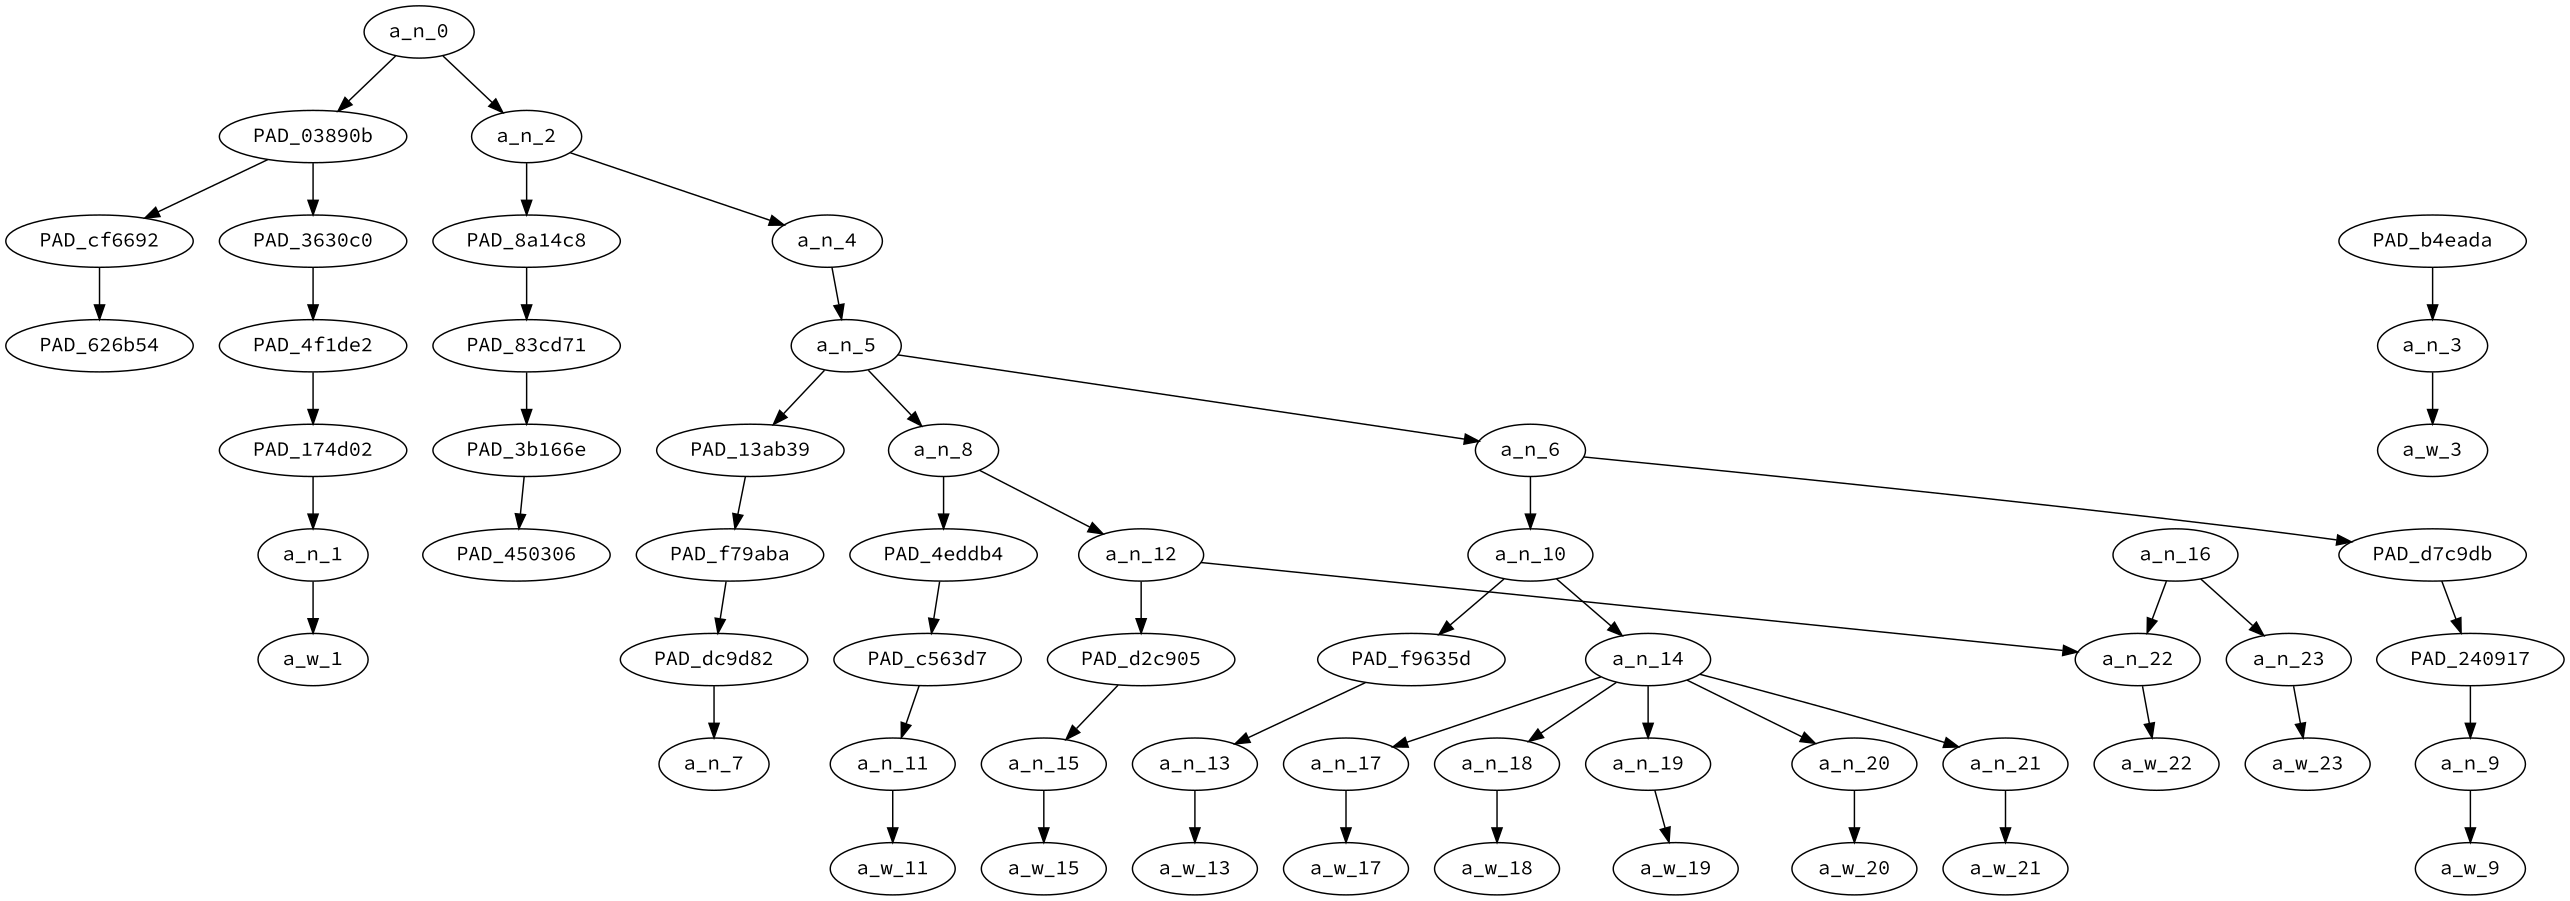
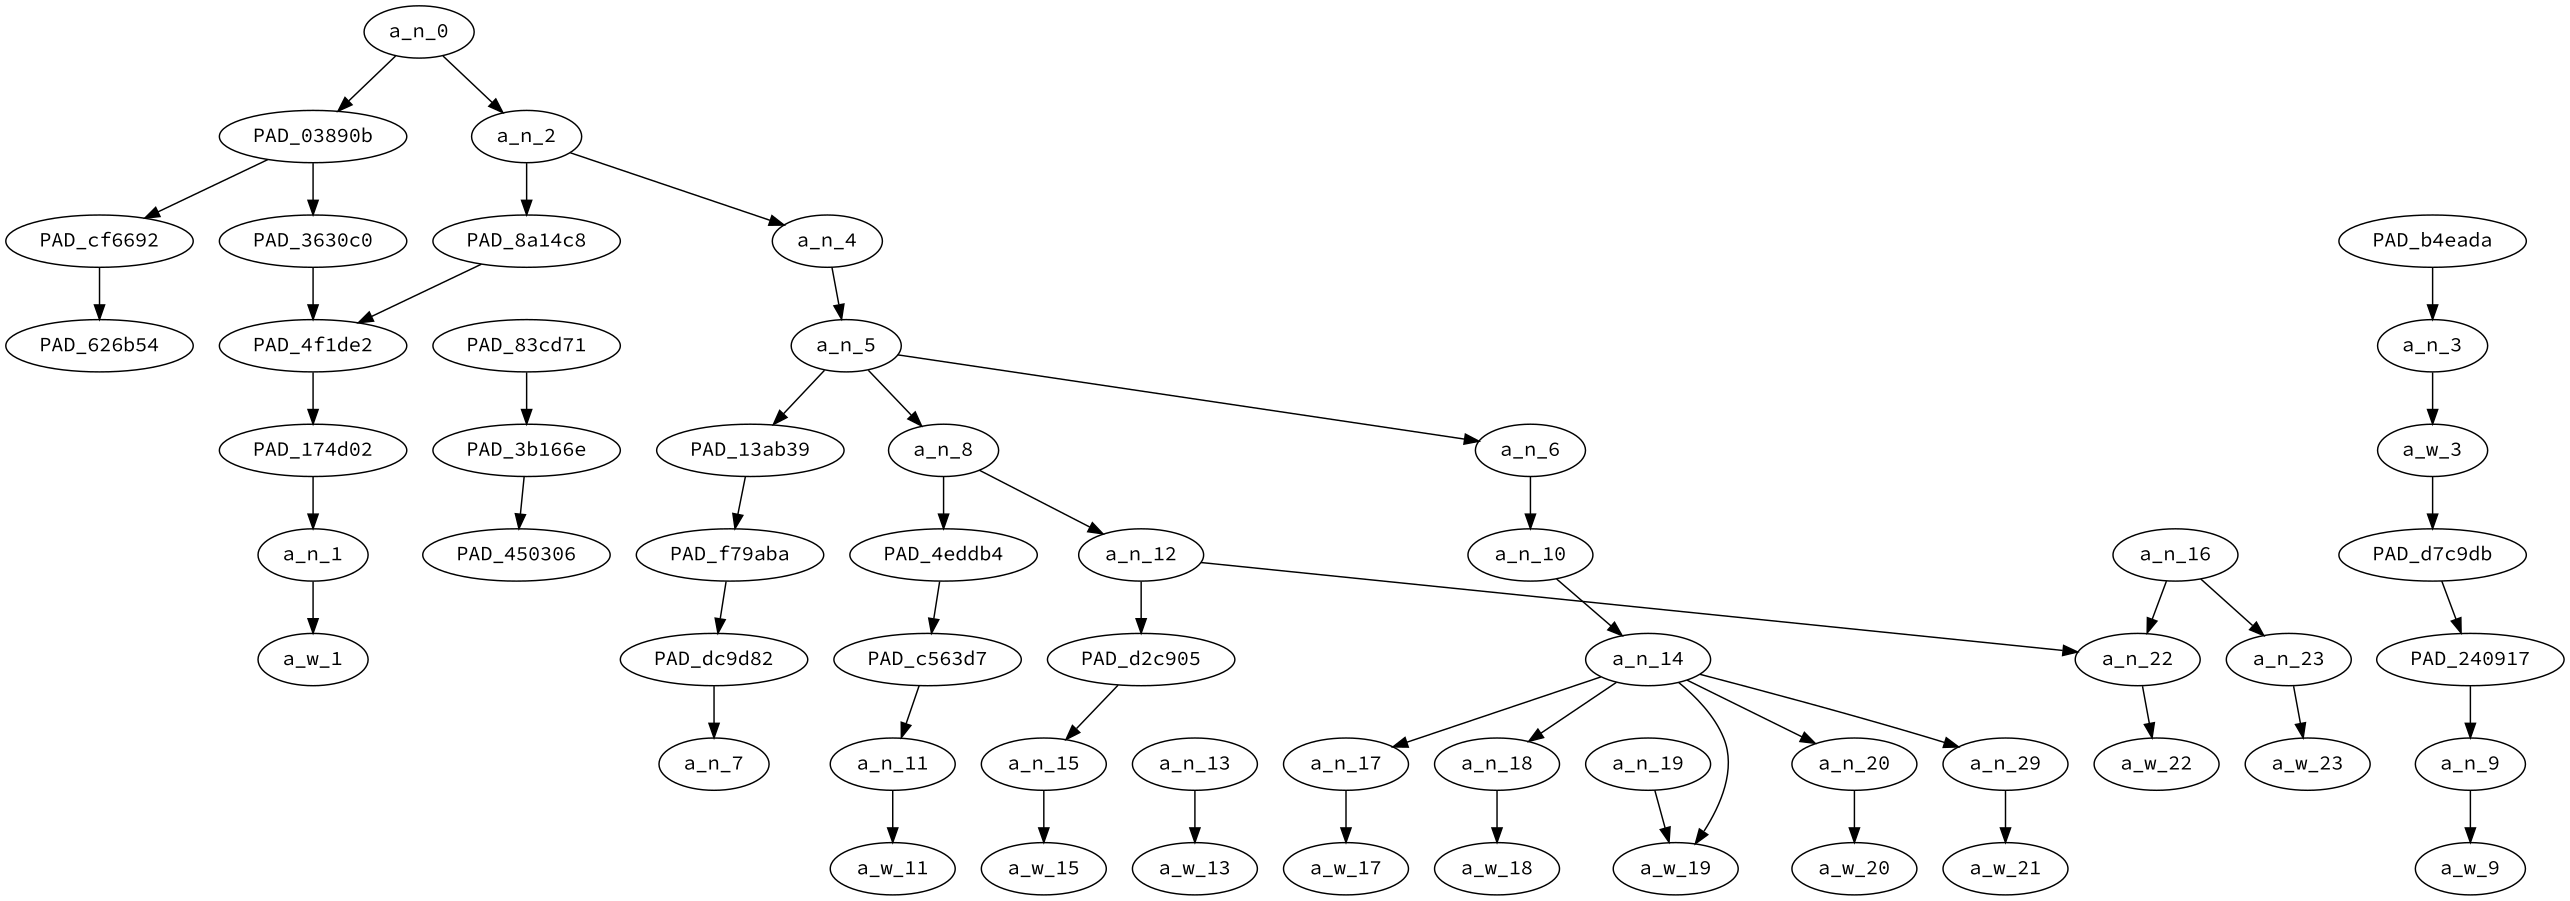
edge "PAD_8a14c8" -> "PAD_83cd71": now "PAD_8a14c8" -> "PAD_4f1de2"
edge "a_n_6" -> "PAD_d7c9db": now "a_w_3" -> "PAD_d7c9db"
node "PAD_f9635d": removed
edge "a_n_14" -> "a_n_19": now "a_n_14" -> "a_w_19"
node "a_n_21": label "a_n_21" -> "a_n_29"
